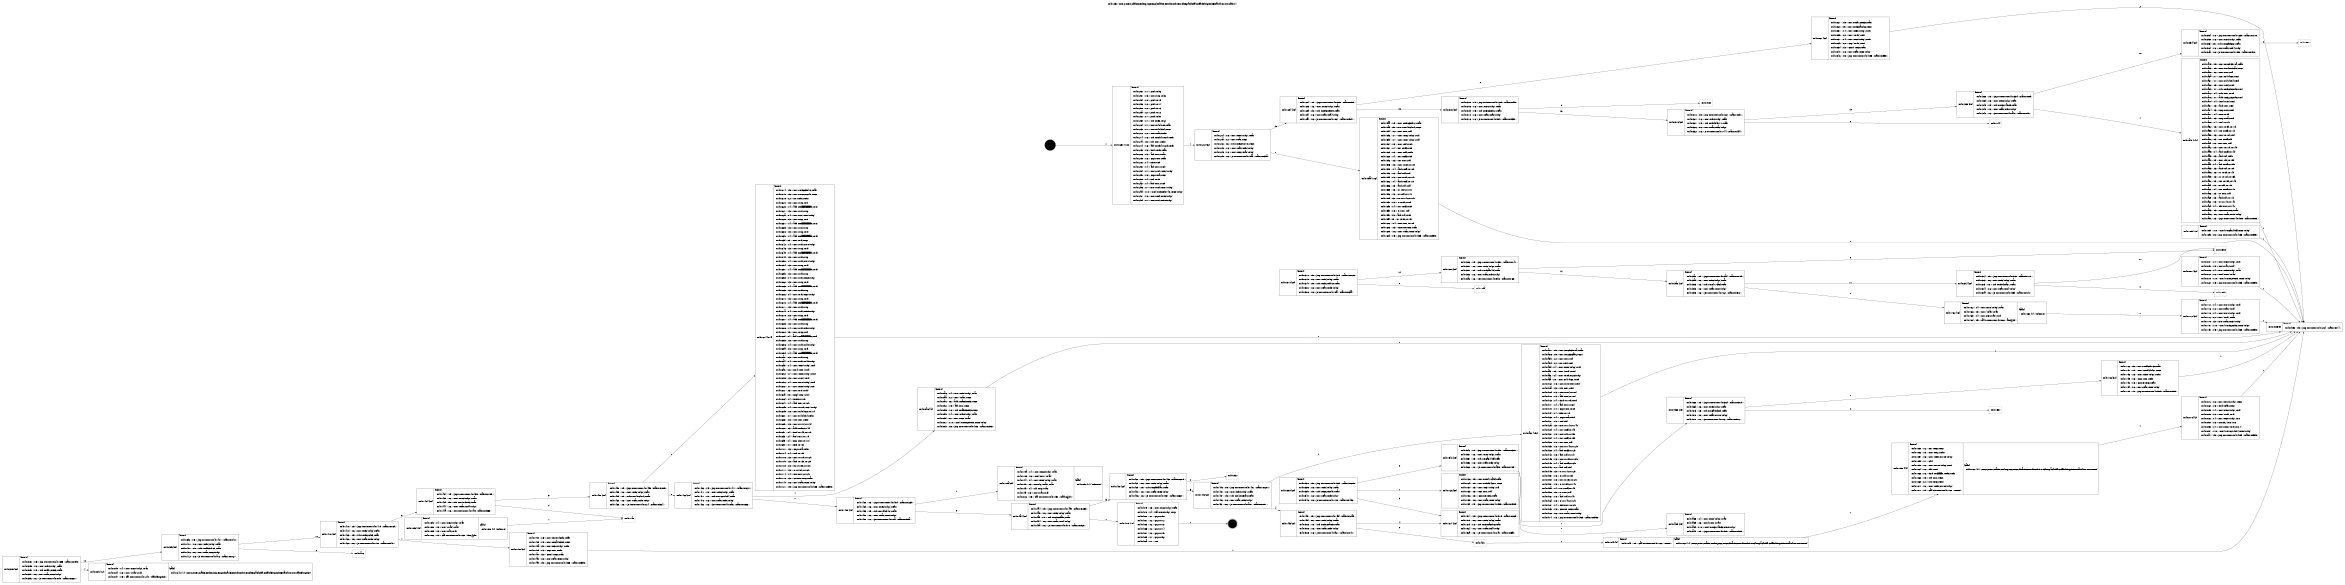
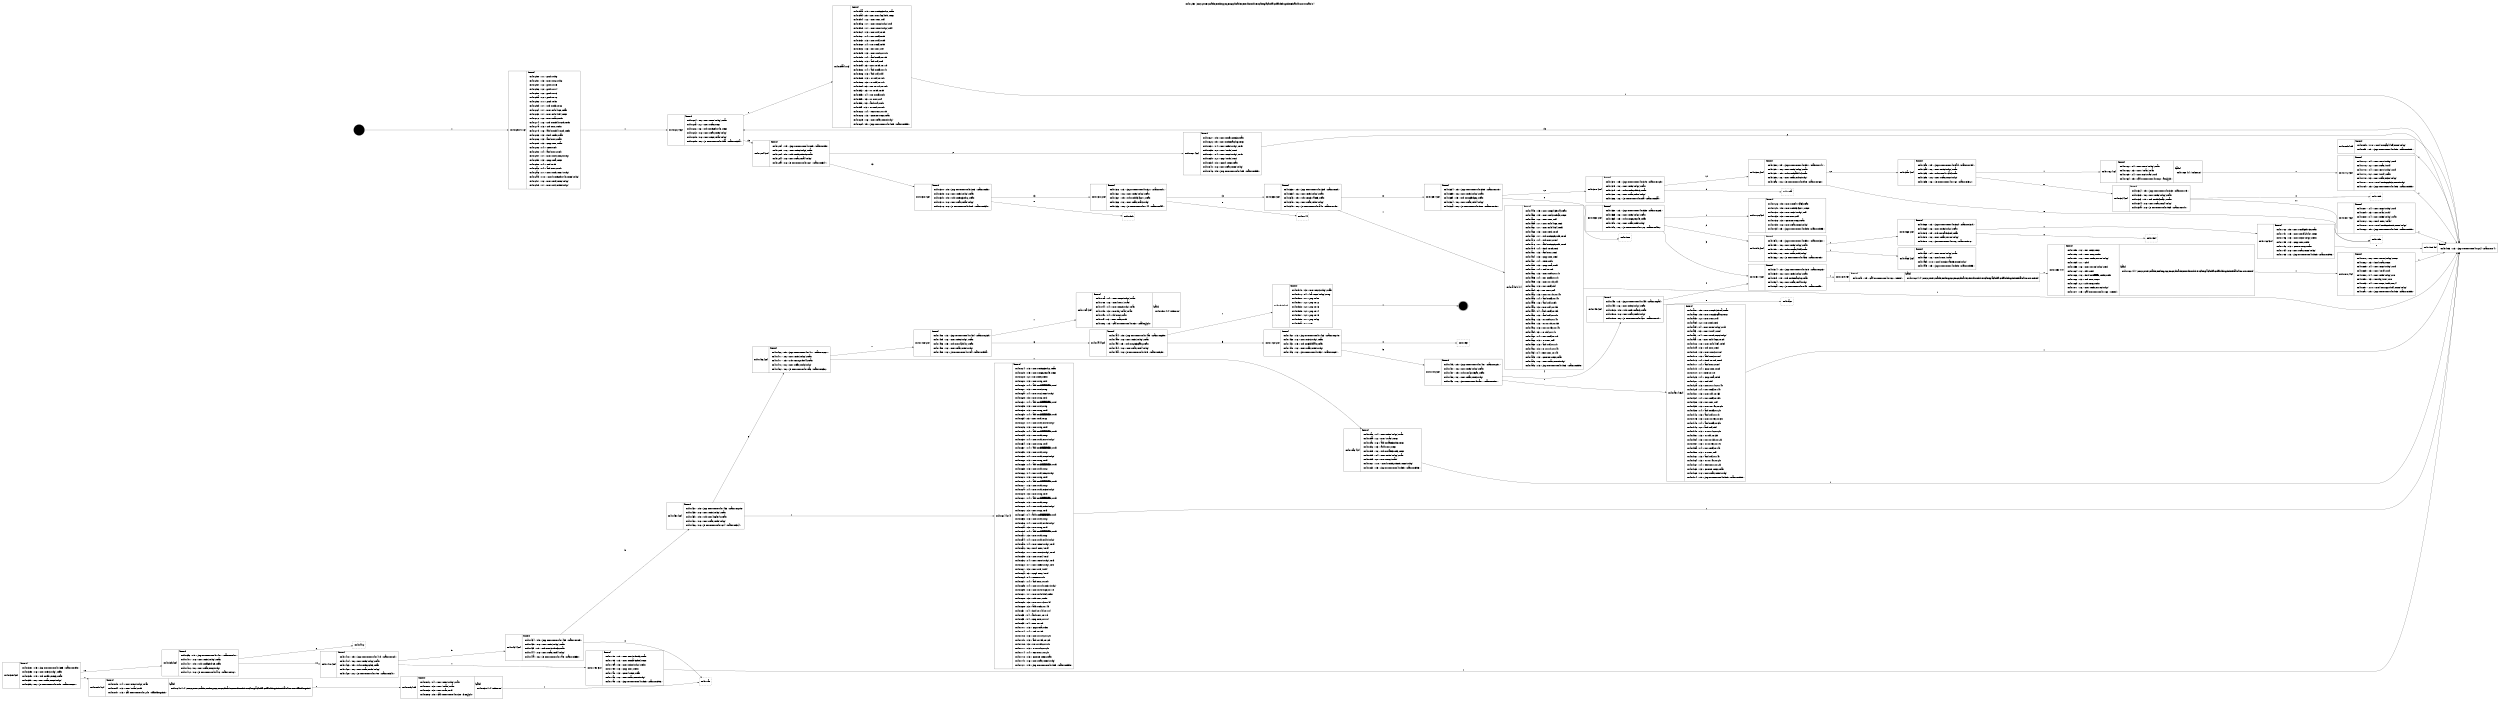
edge "0x401be5 [5]" -> "0x4012c4 [32]": added, label "15"
edge "0x401354 [28]" -> "0x401370 [28]": added, label "12"
edge "0x401a21" -> "0x40184b [5]": now "0x401514 [28]" -> "0x40184b [5]"
edge "0x4018d0 [12]" -> "0x4018dc [15]": added, label "1"
